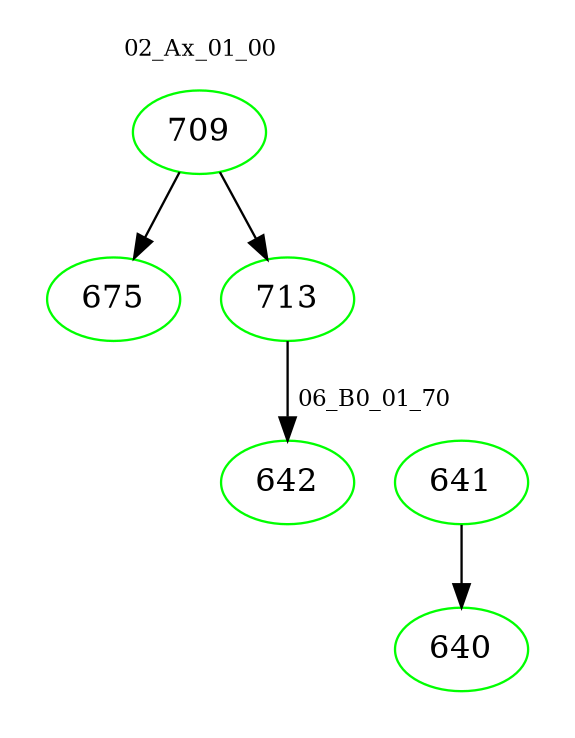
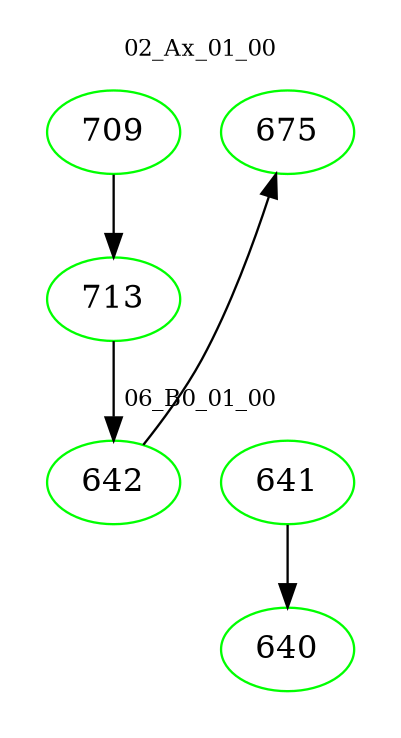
edge "709" -> "675": now "642" -> "675"
cluster "06_B0_01_70": label "06_B0_01_70" -> "06_B0_01_00"
